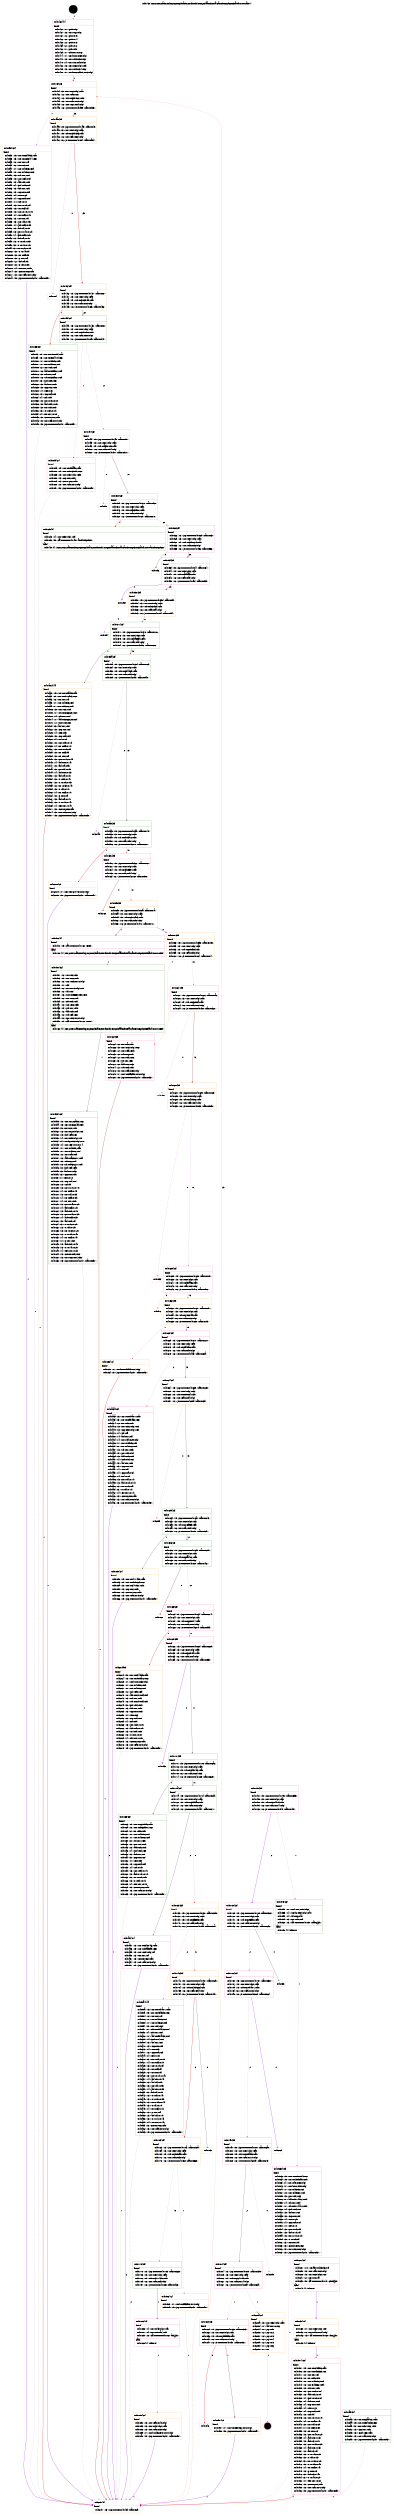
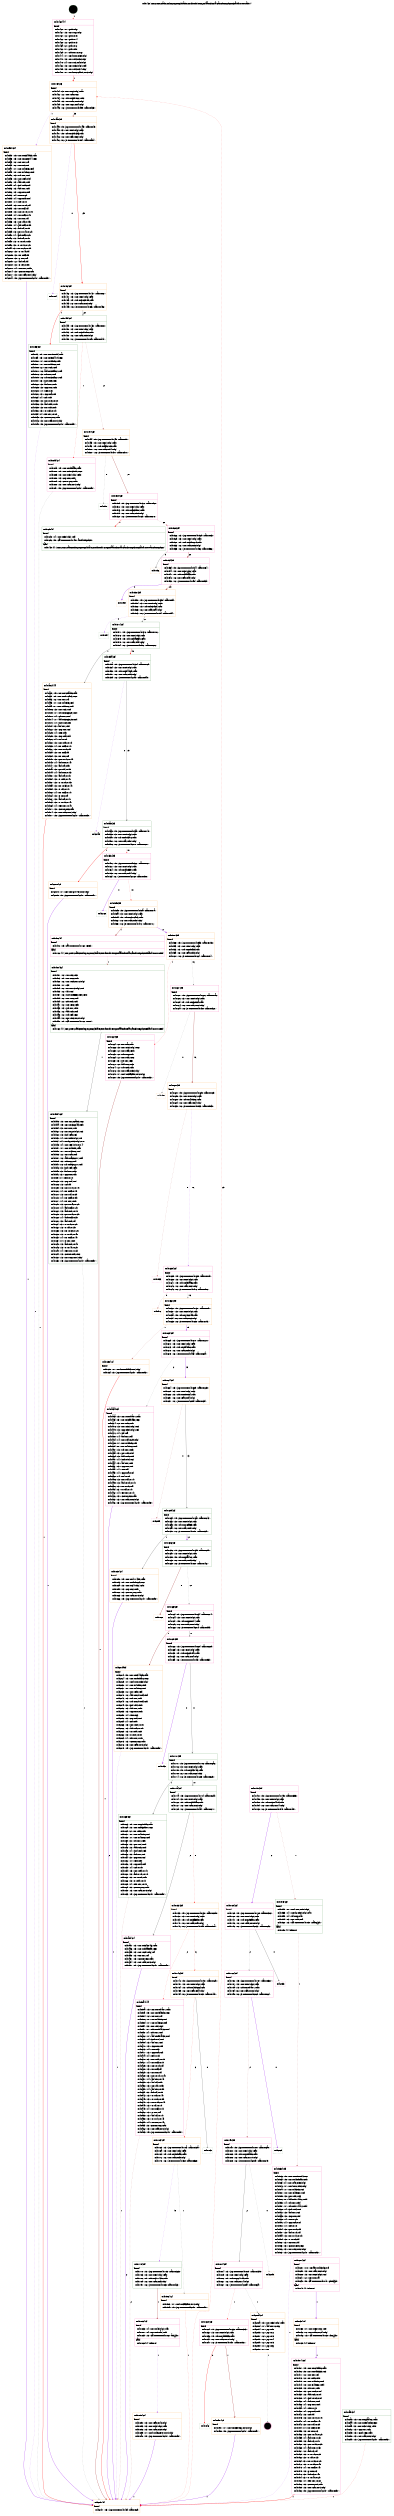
edge "0x4015bc [25]" -> "0x40216e": color brown -> purple
edge "0x40174c [25]" -> "0x401765 [25]": style bold -> dashed
